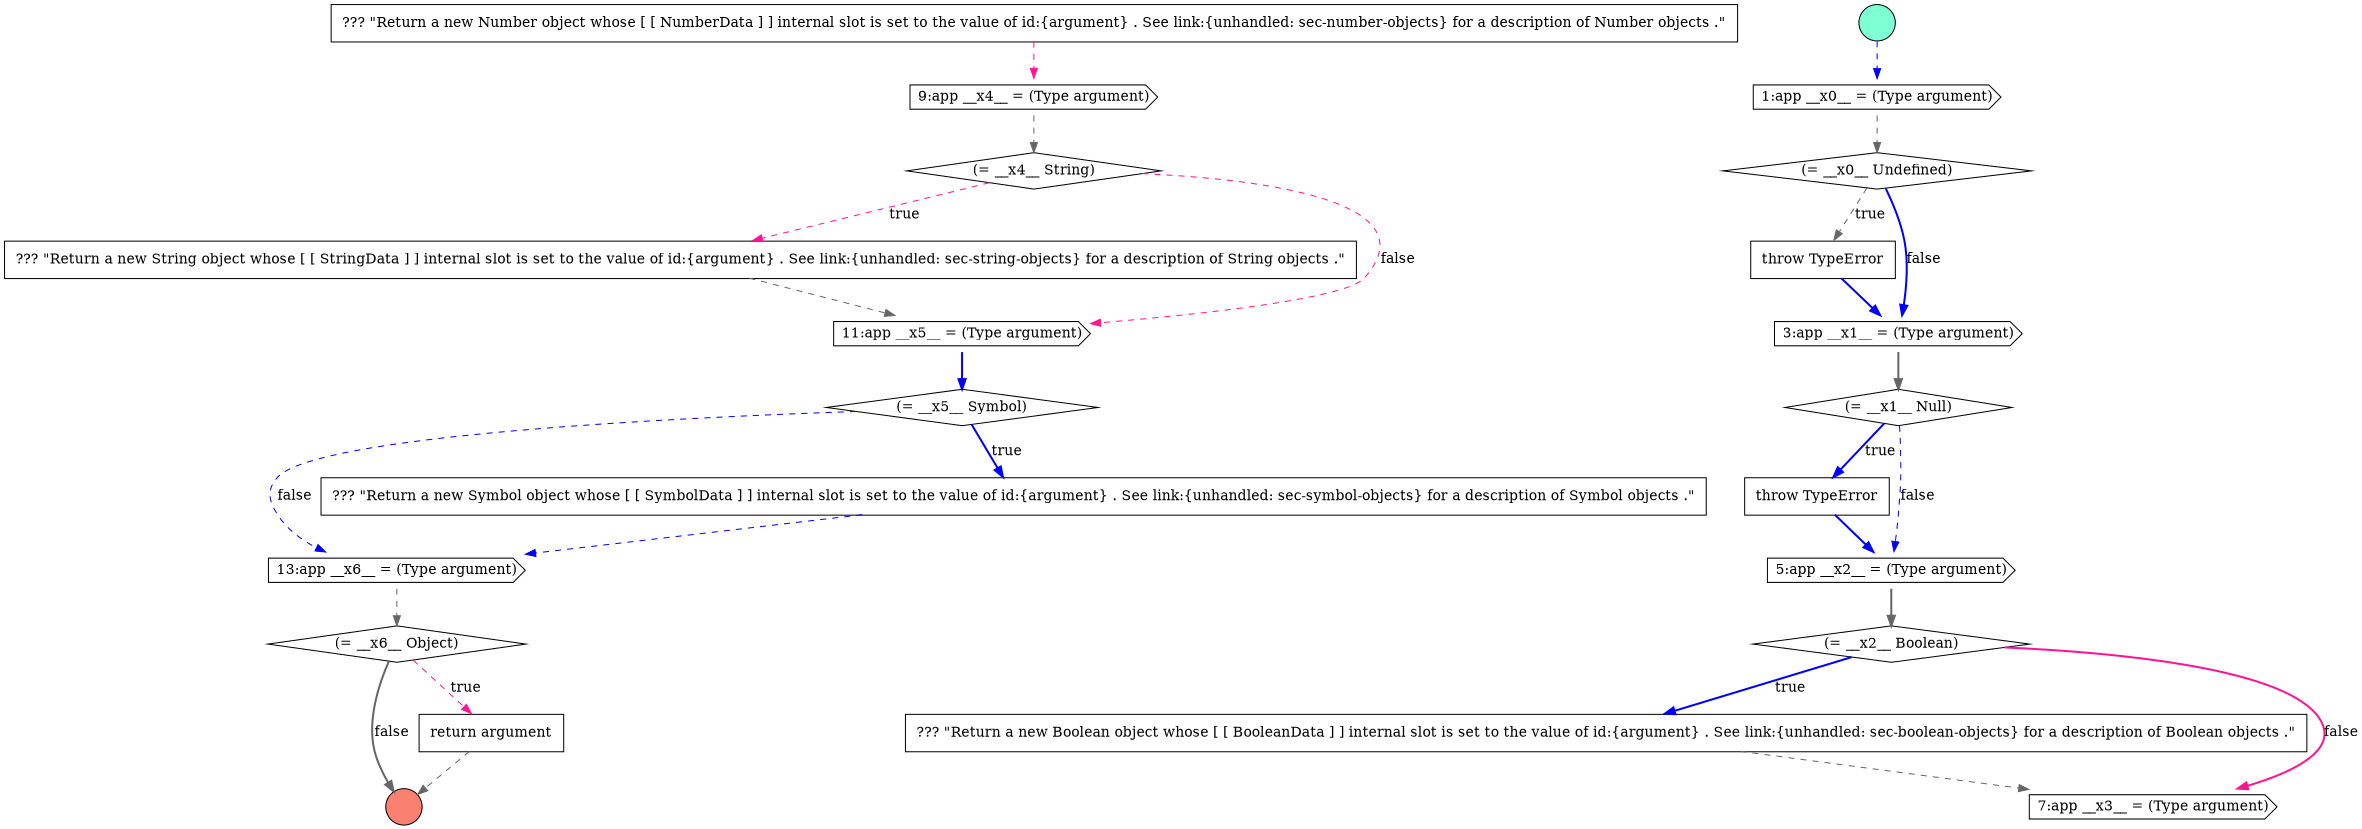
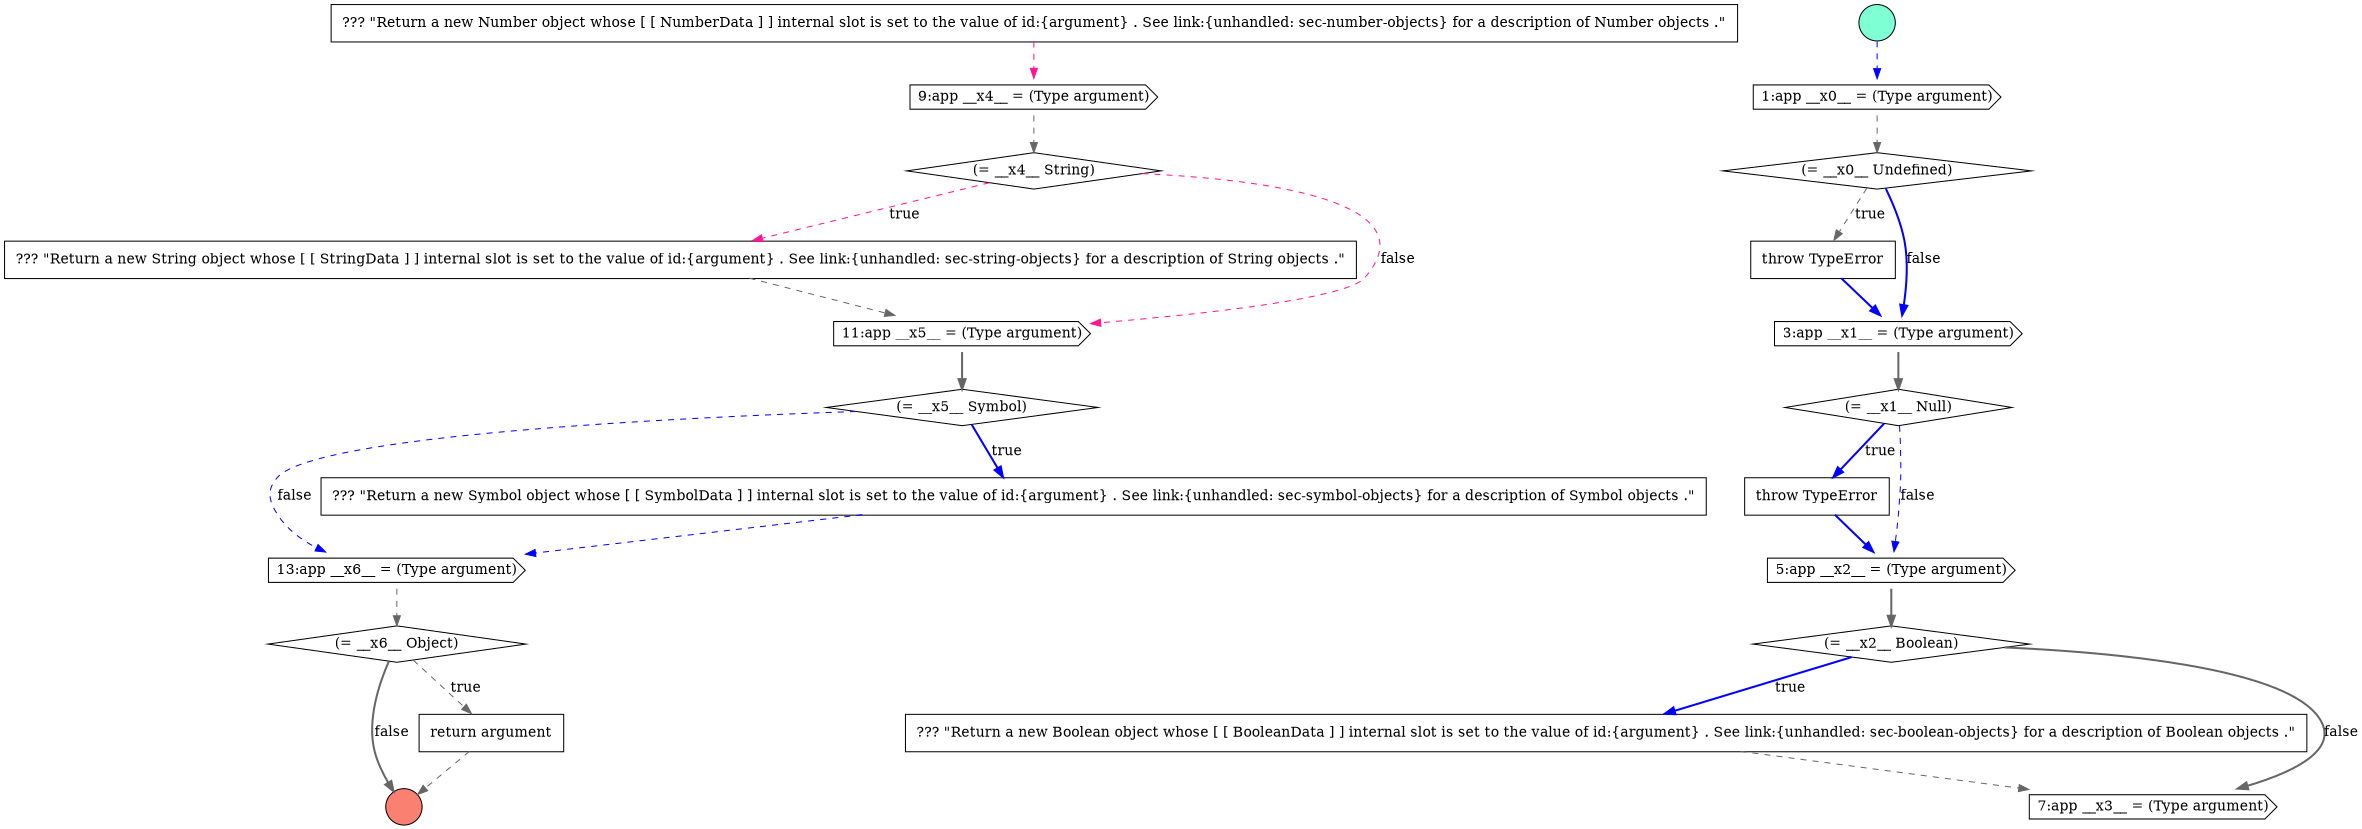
edge "11:app __x5__ = (Type argument)" -> "(= __x5__ Symbol)": color blue -> gray40
edge "(= __x2__ Boolean)" -> "7:app __x3__ = (Type argument)": color deeppink -> gray40
edge "(= __x6__ Object)" -> "return argument": color deeppink -> gray40
